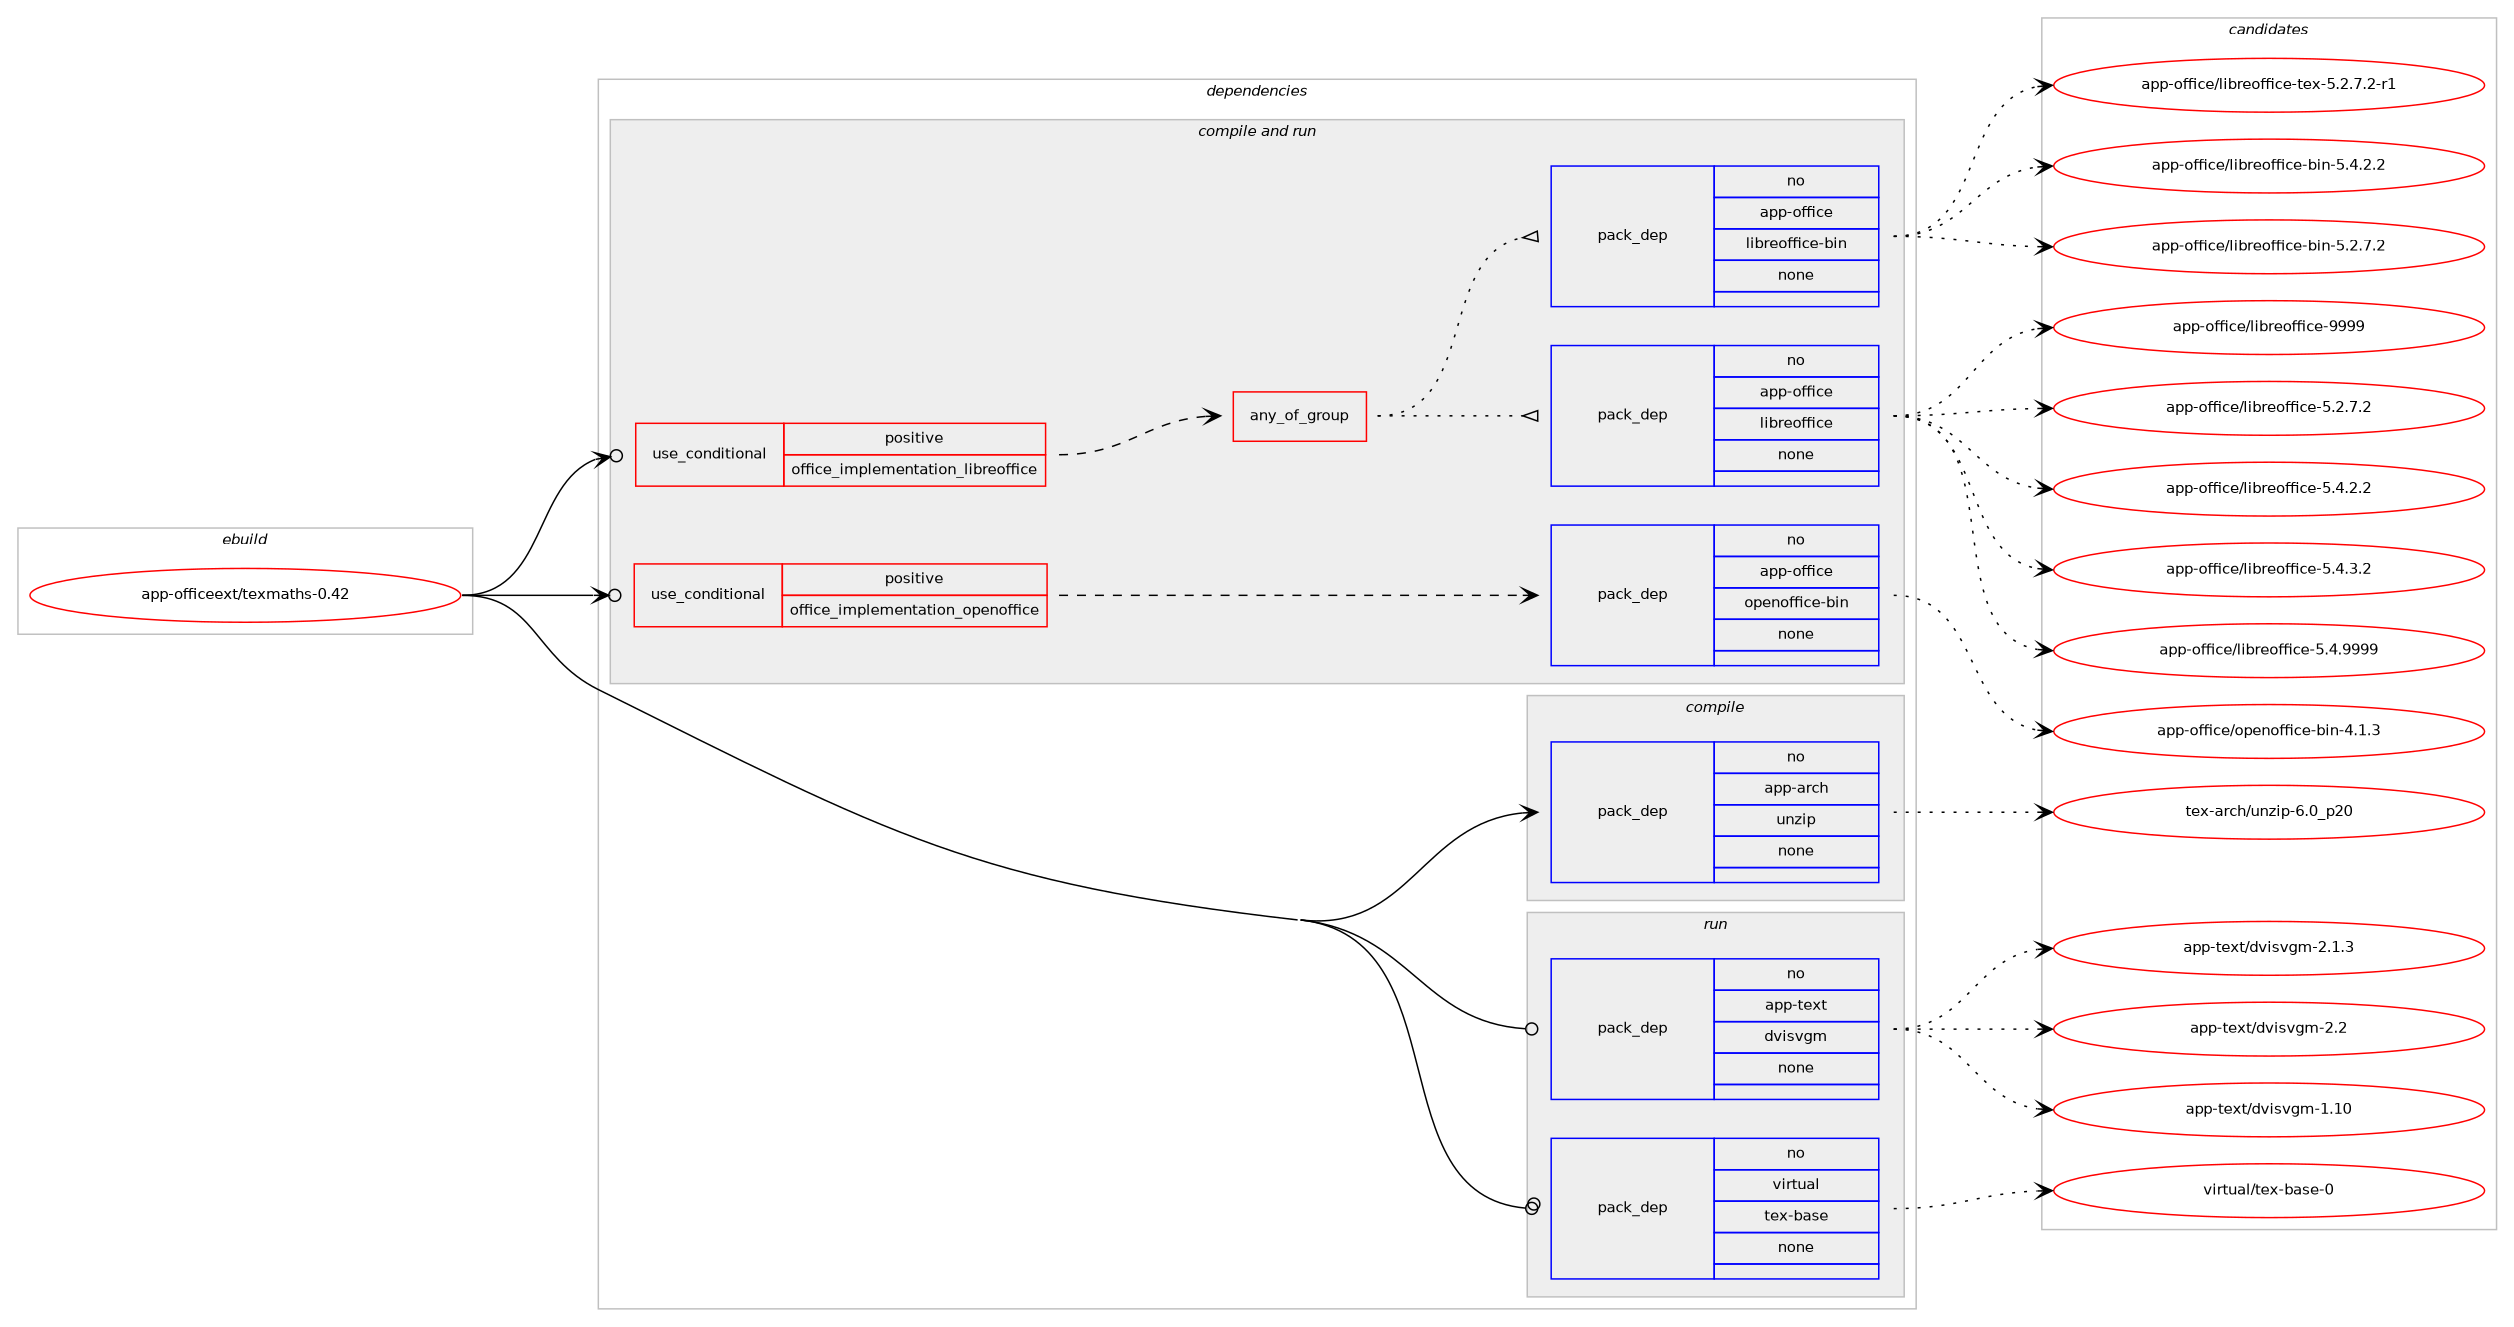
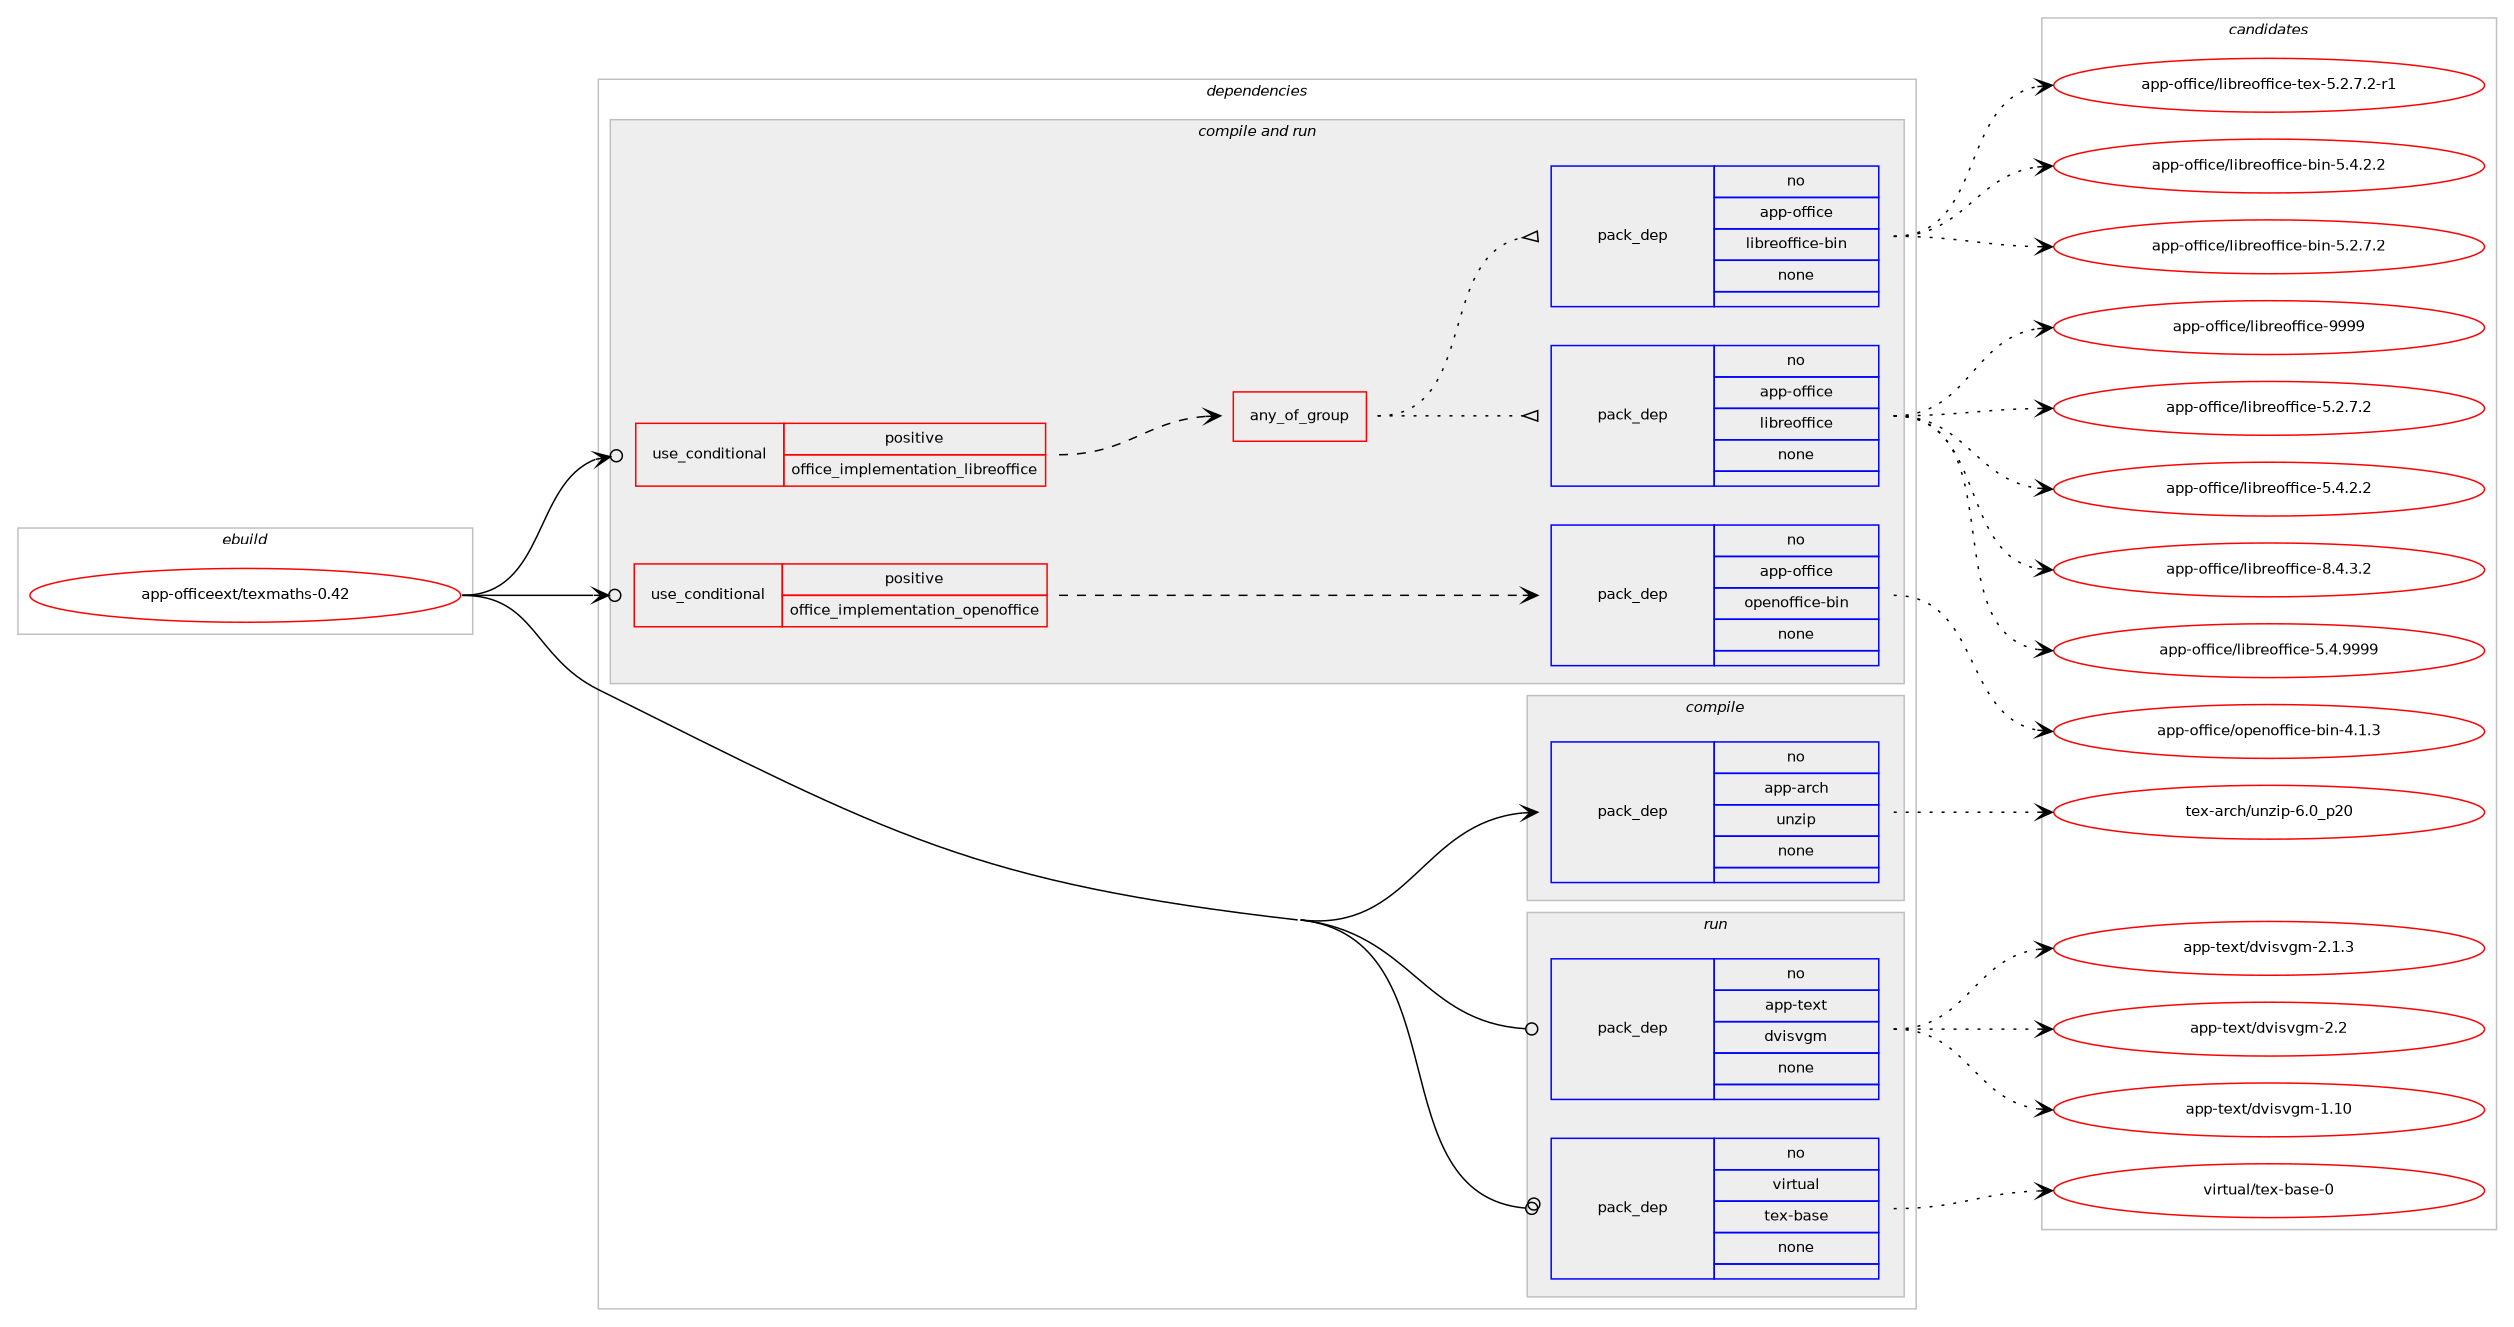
node "app-office/libreoffice-5.4.3.2": label "app-office/libreoffice-5.4.3.2" -> "app-office/libreoffice-8.4.3.2"
